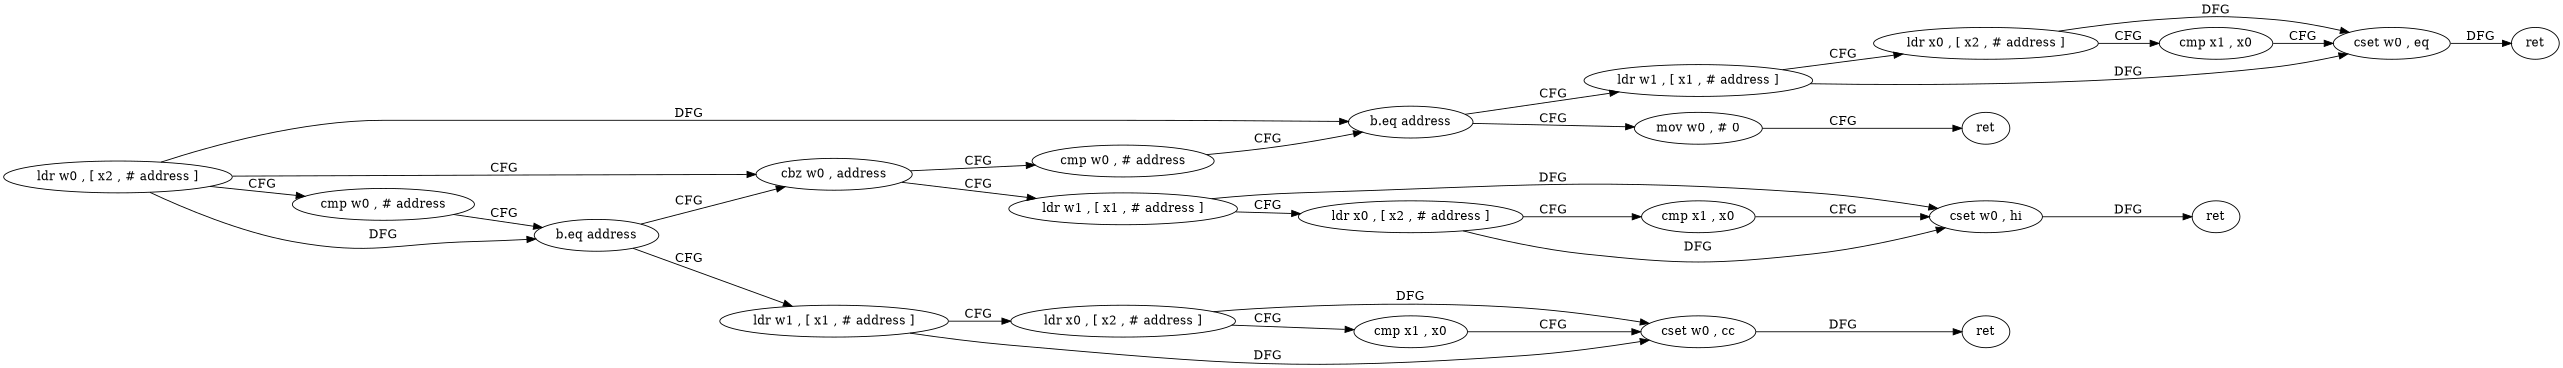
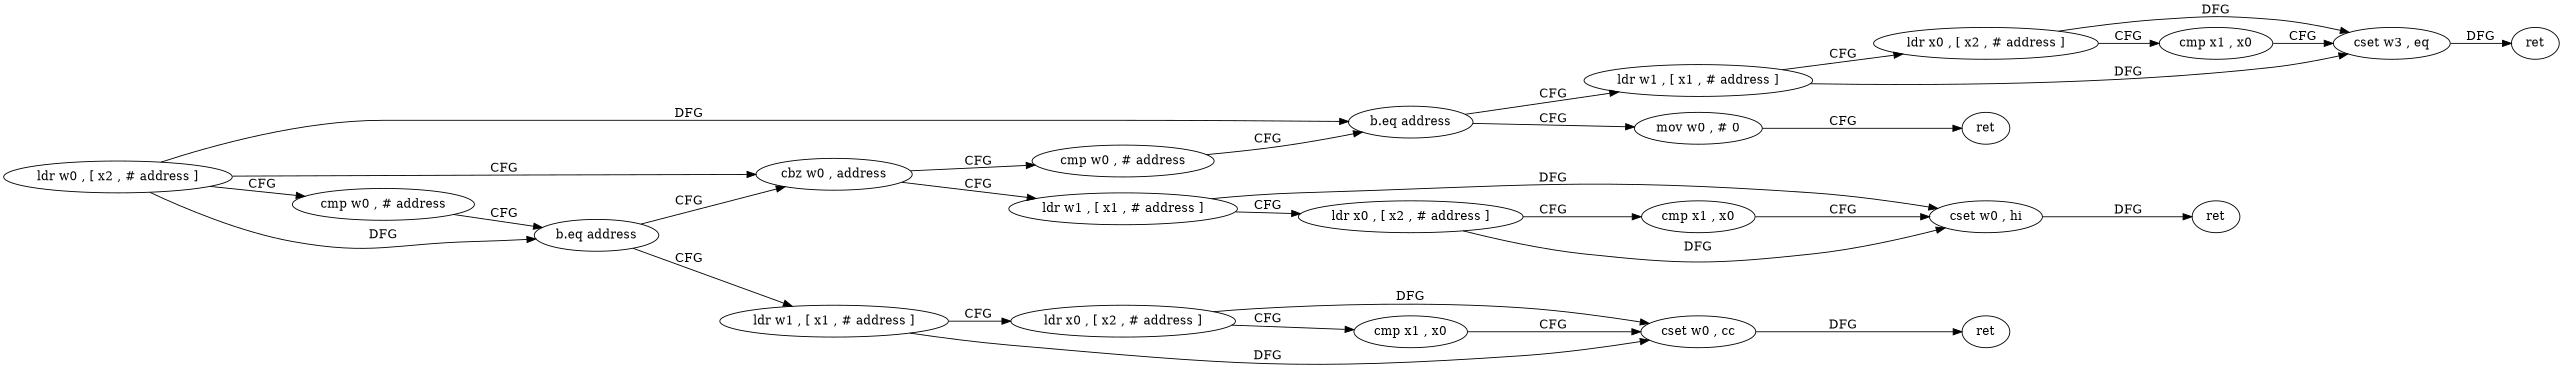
node "cset w0 , eq": label "cset w0 , eq" -> "cset w3 , eq"
